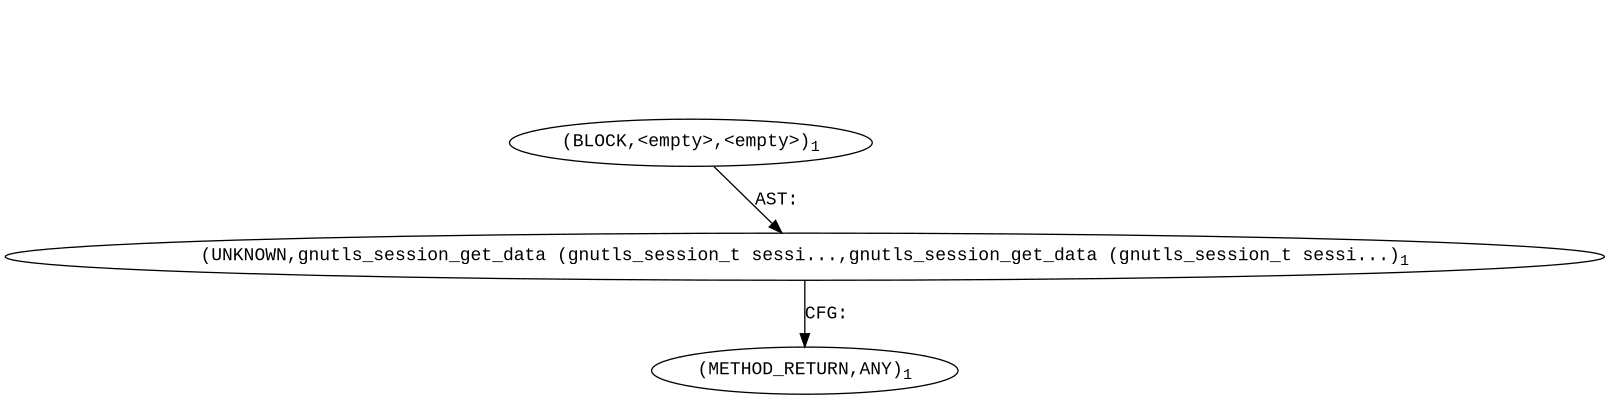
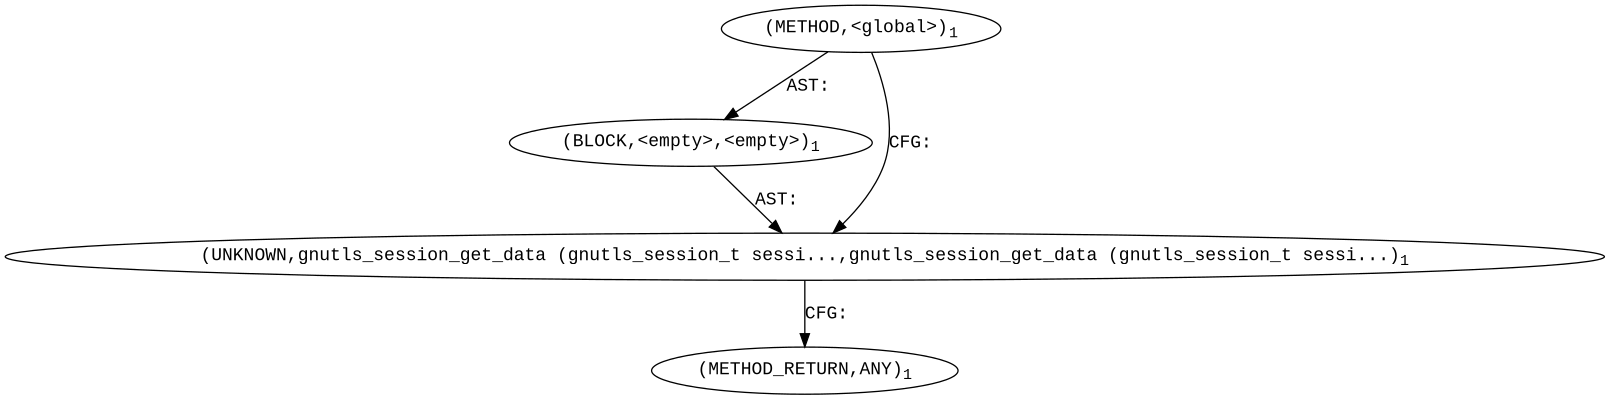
node "(METHOD,<global>)": added
